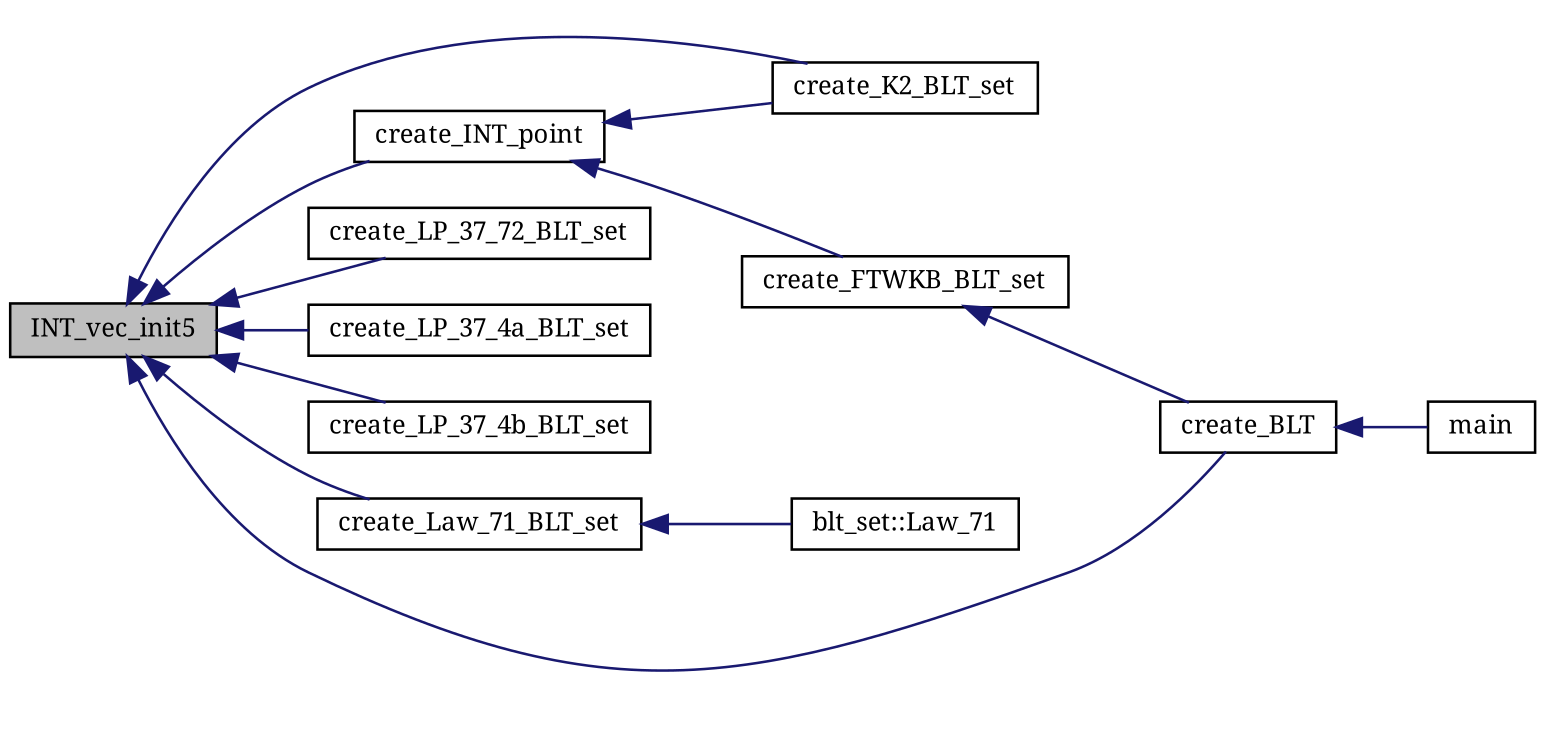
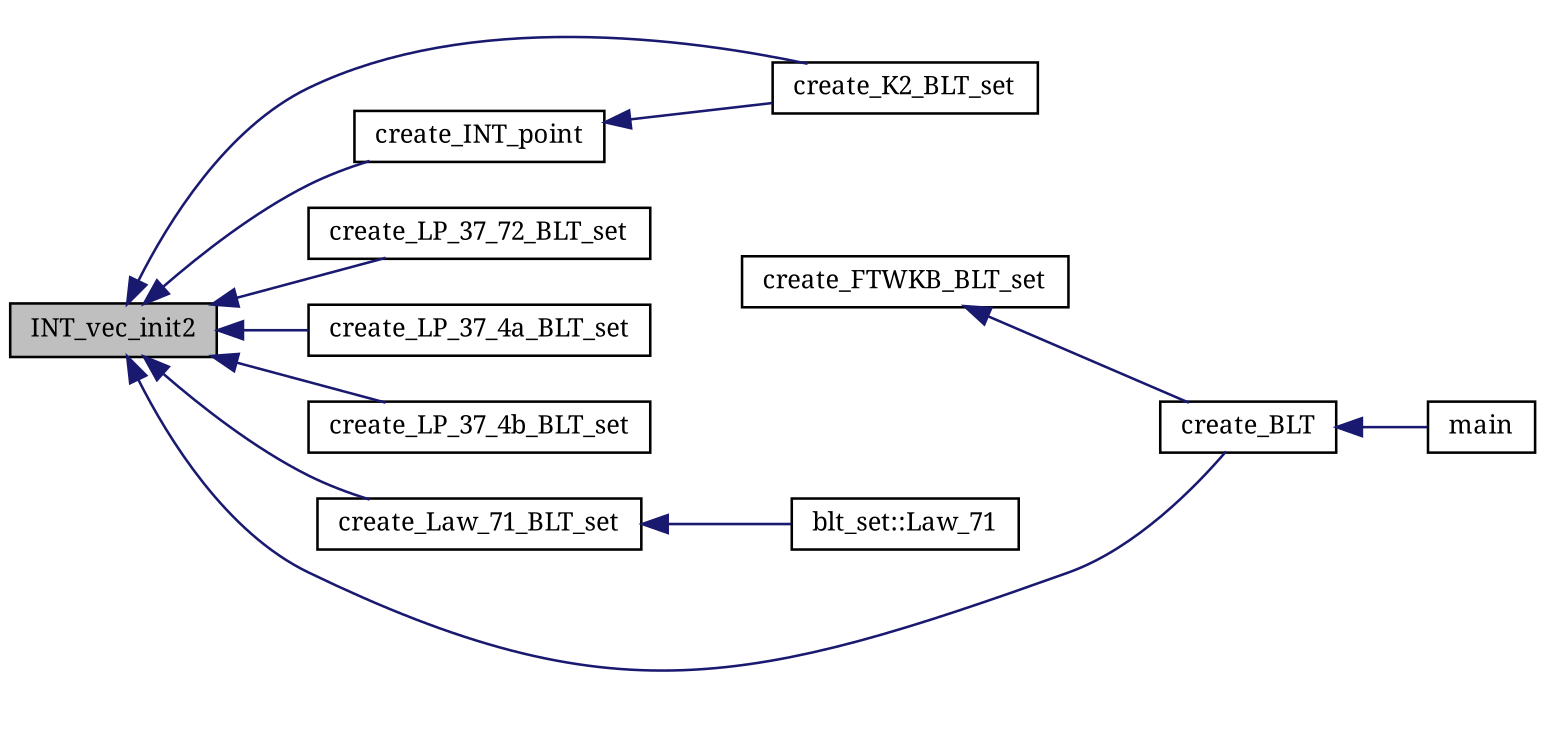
edge "create_FTWKB_BLT_set" -> "create_INT_point": removed
node "INT_vec_init5": label "INT_vec_init5" -> "INT_vec_init2"
